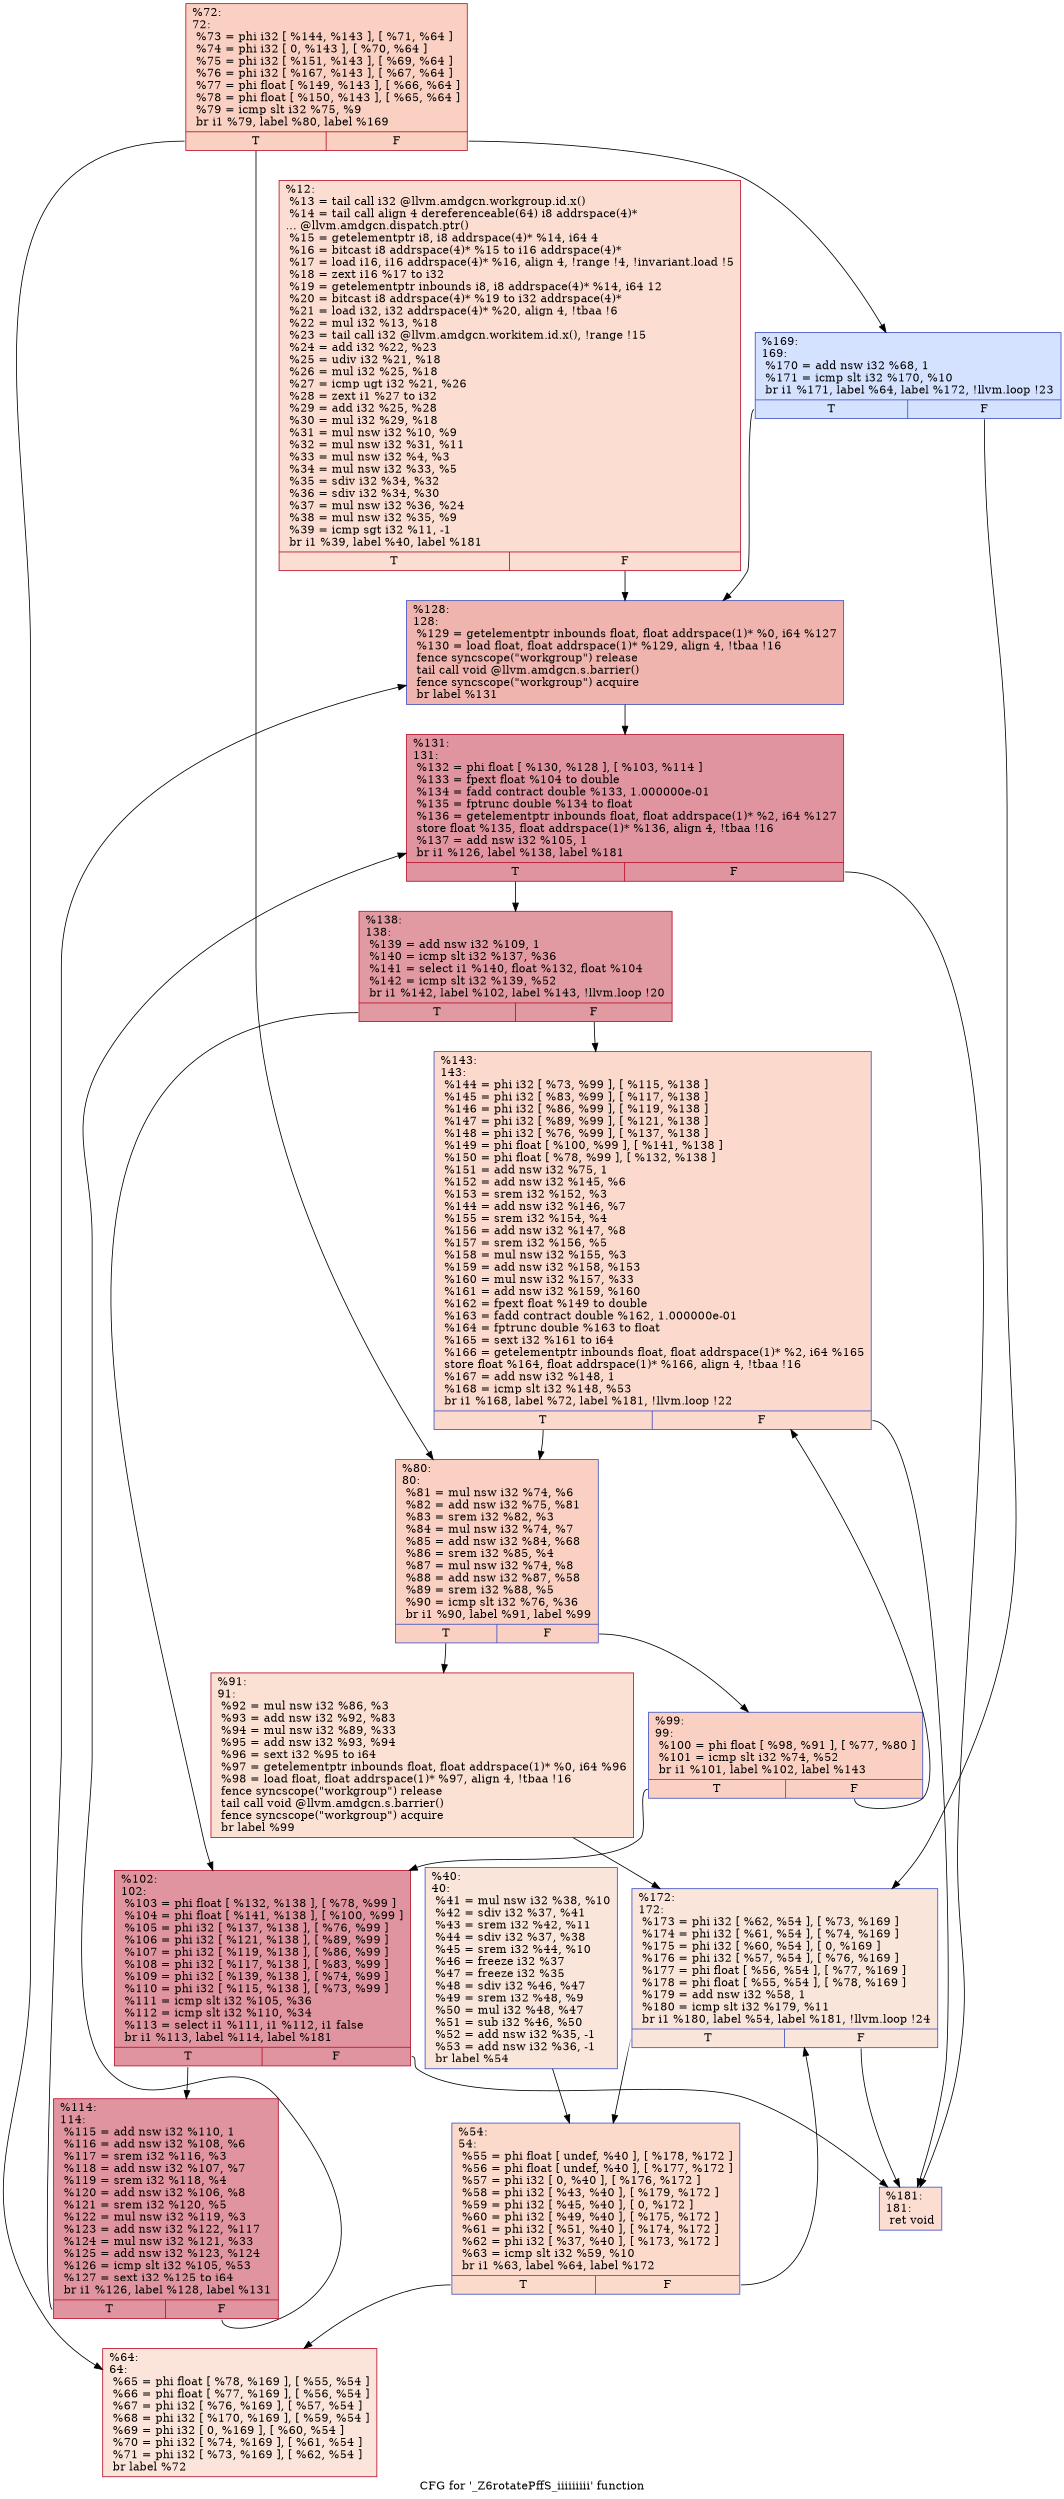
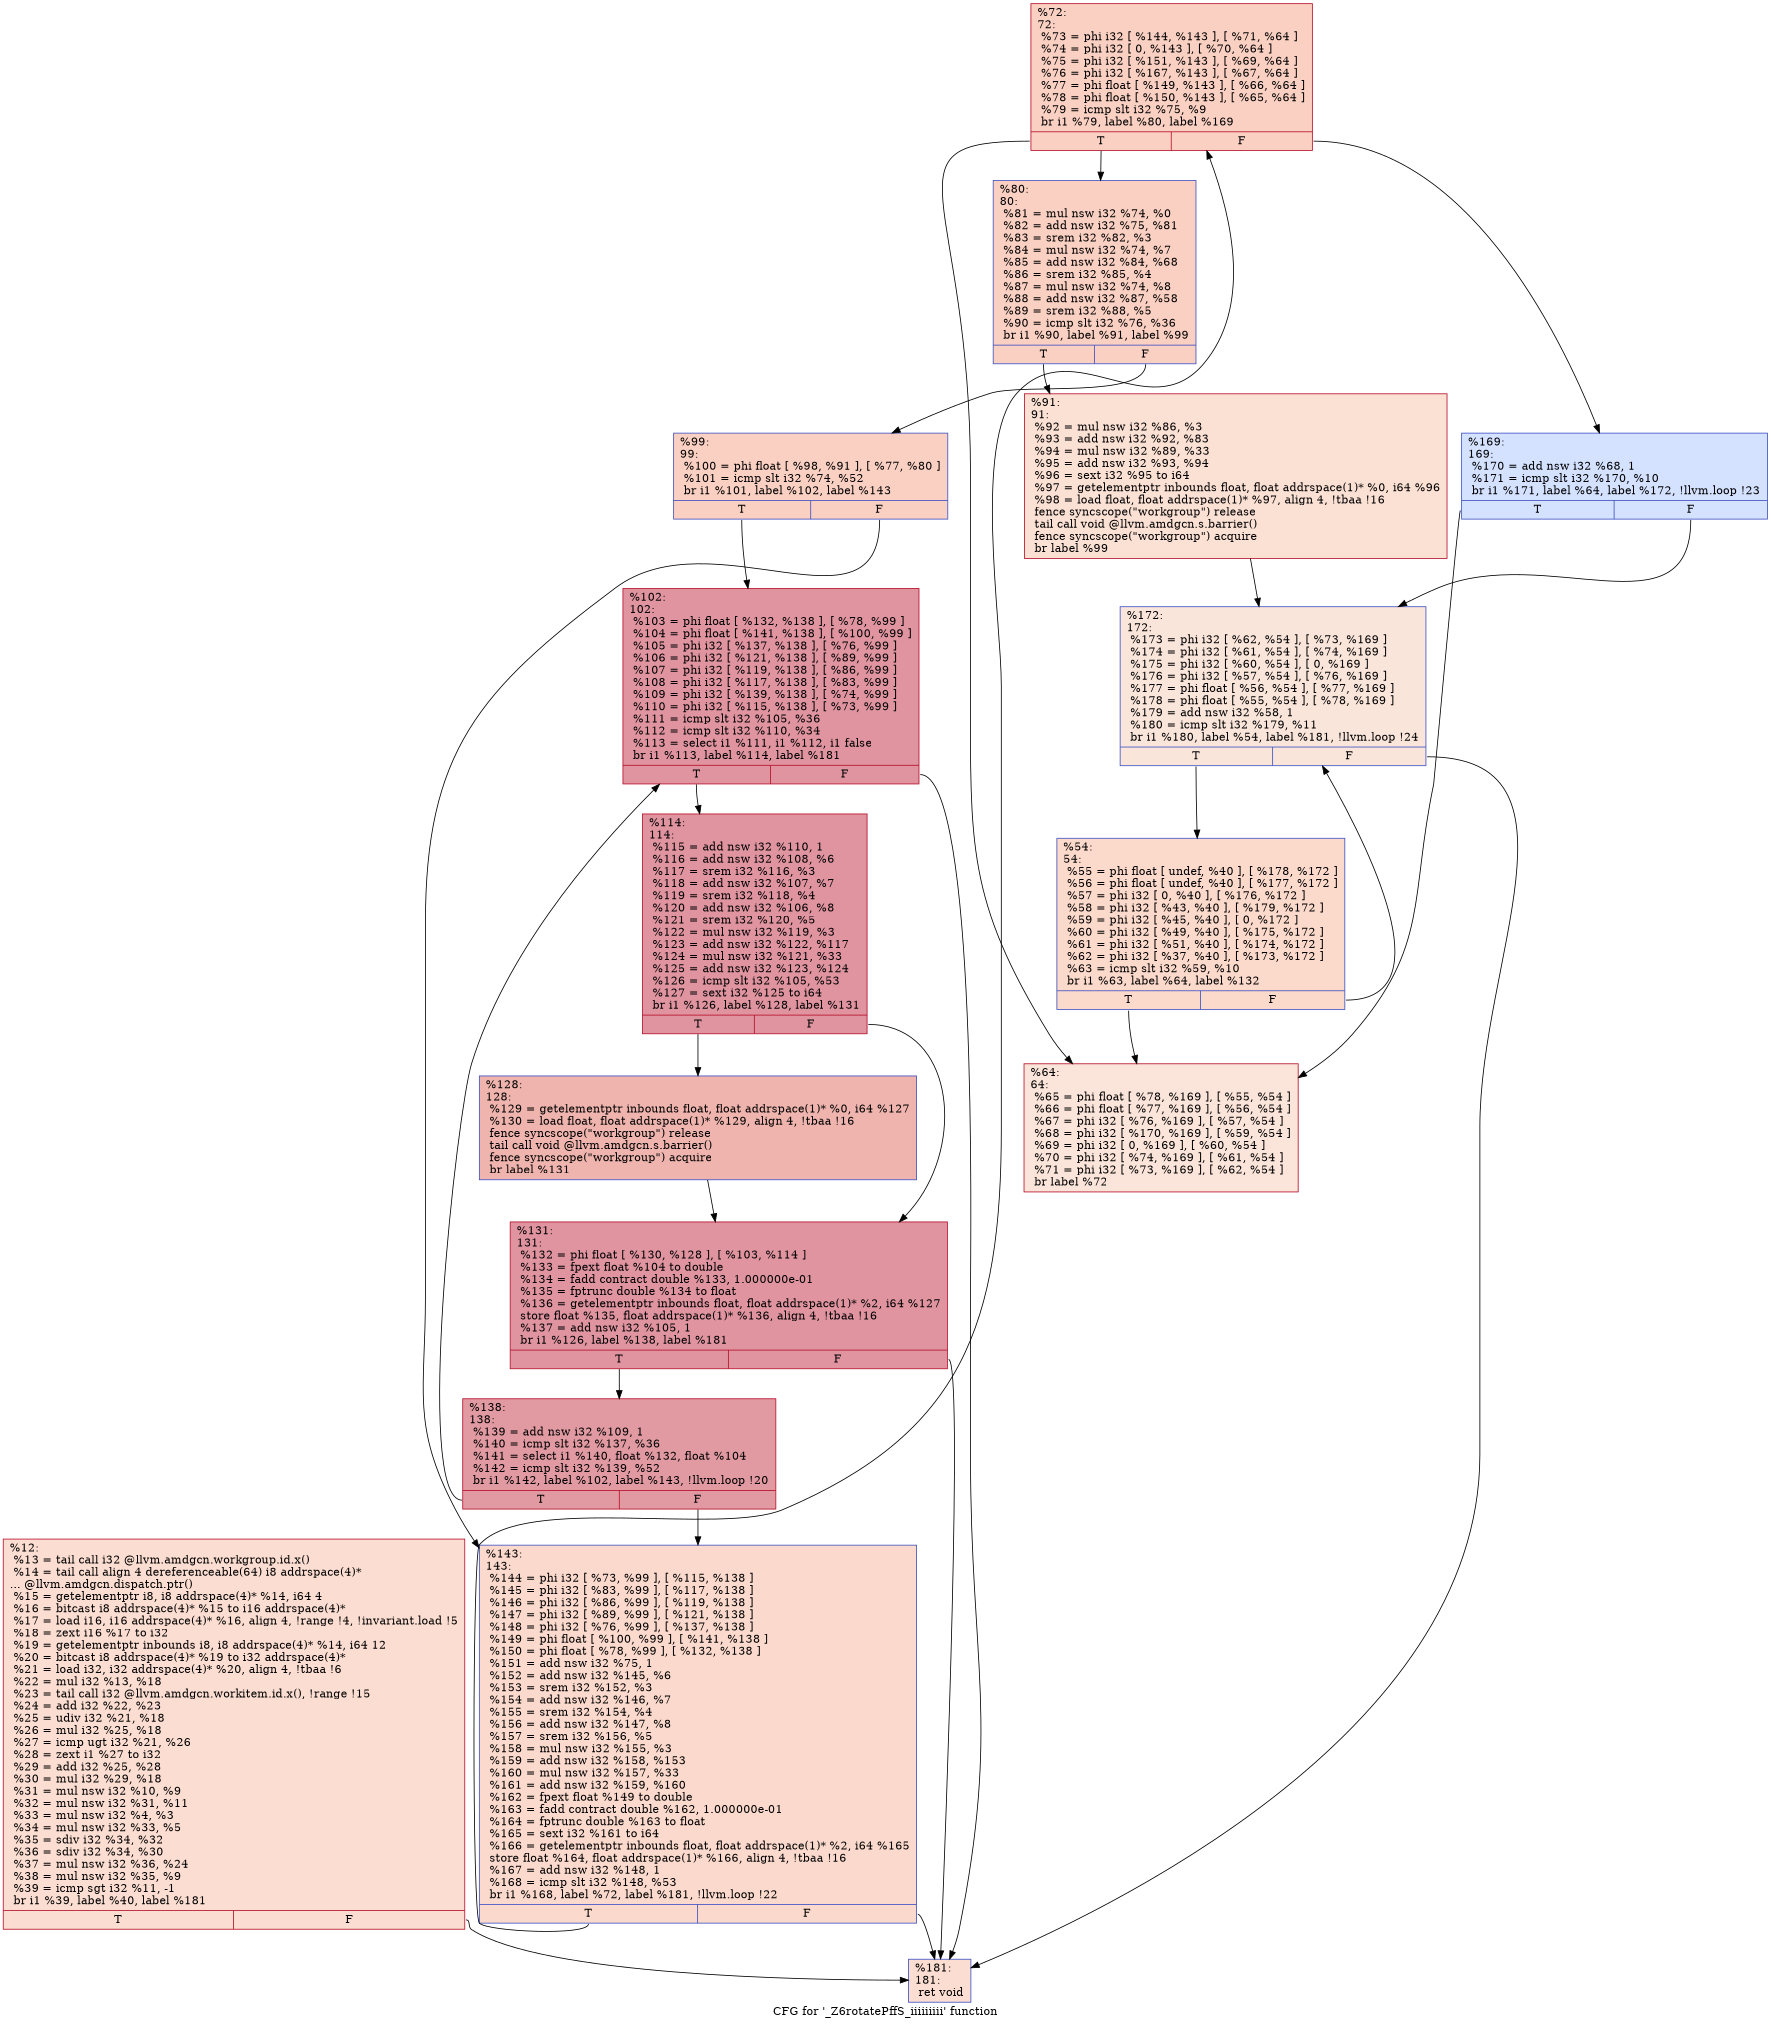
edge "%169:" -> "%128:": now "%169:" -> "%64:"
edge "%12:" -> "%128:": now "%12:" -> "%181:"
node "%143:": text "%144 = add nsw i32 %146, %7" -> "%154 = add nsw i32 %146, %7"
edge "%143:" -> "%80:": now "%143:" -> "%72:"
node "%80:": text "%81 = mul nsw i32 %74, %6" -> "%81 = mul nsw i32 %74, %0"
node "%40:": removed
node "%54:": text "br i1 %63, label %64, label %172" -> "br i1 %63, label %64, label %132"
